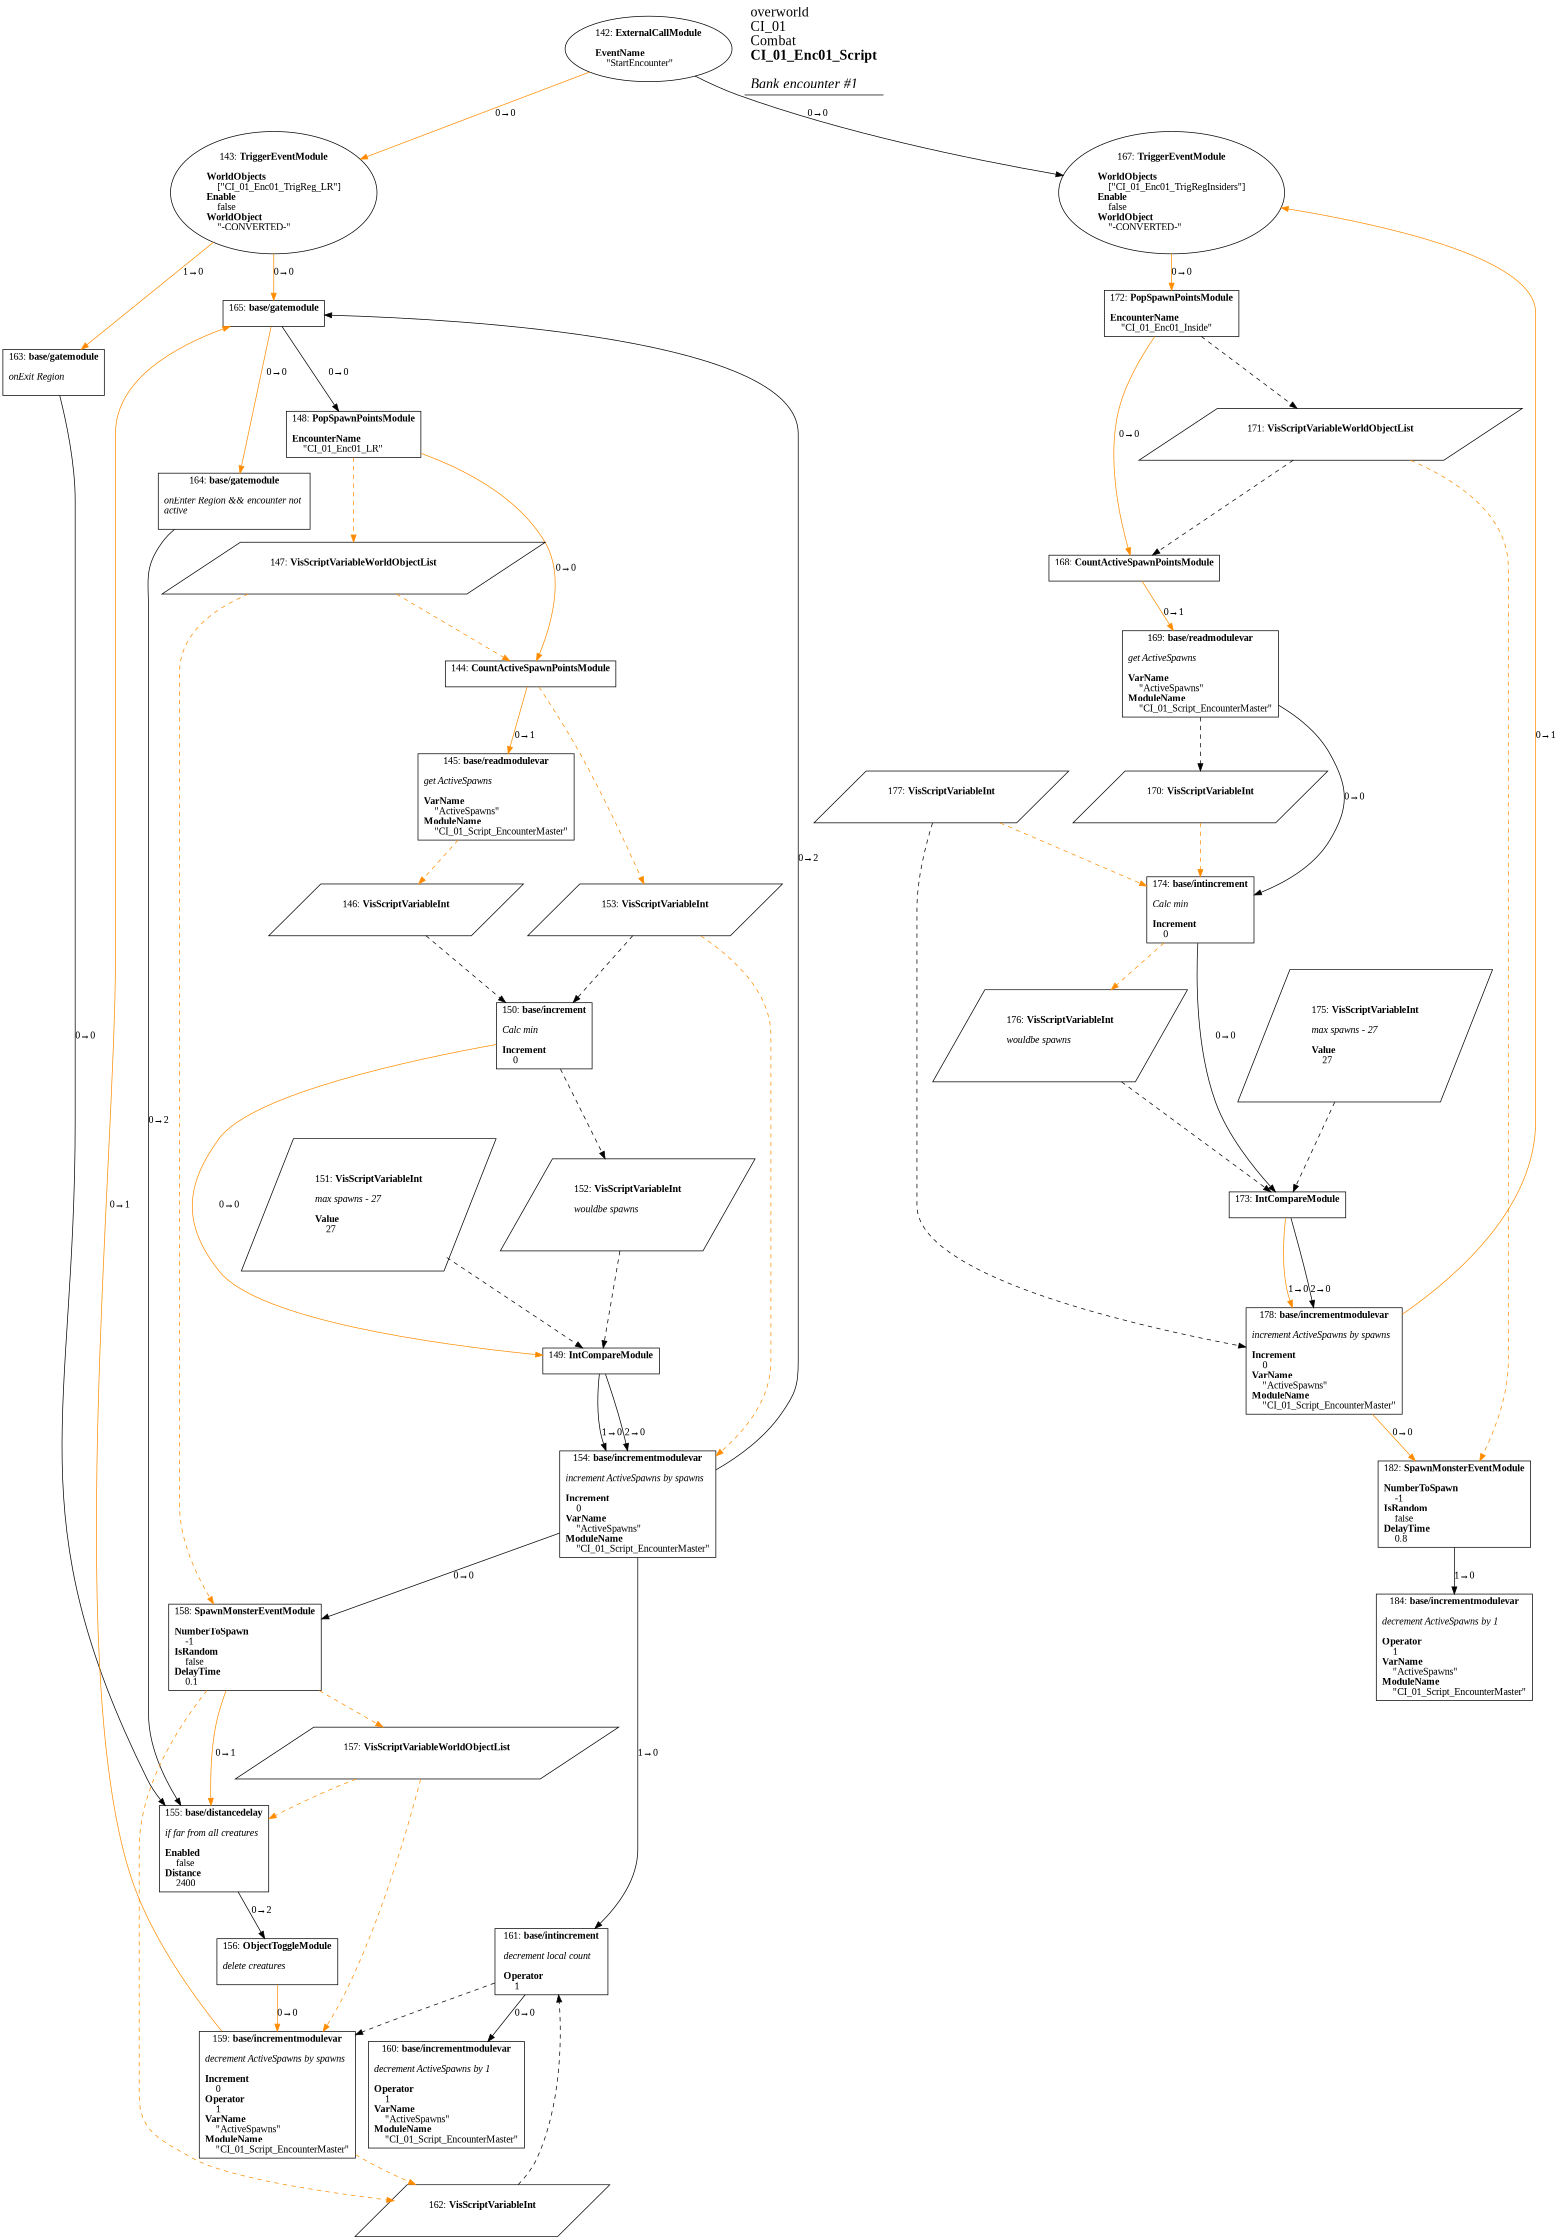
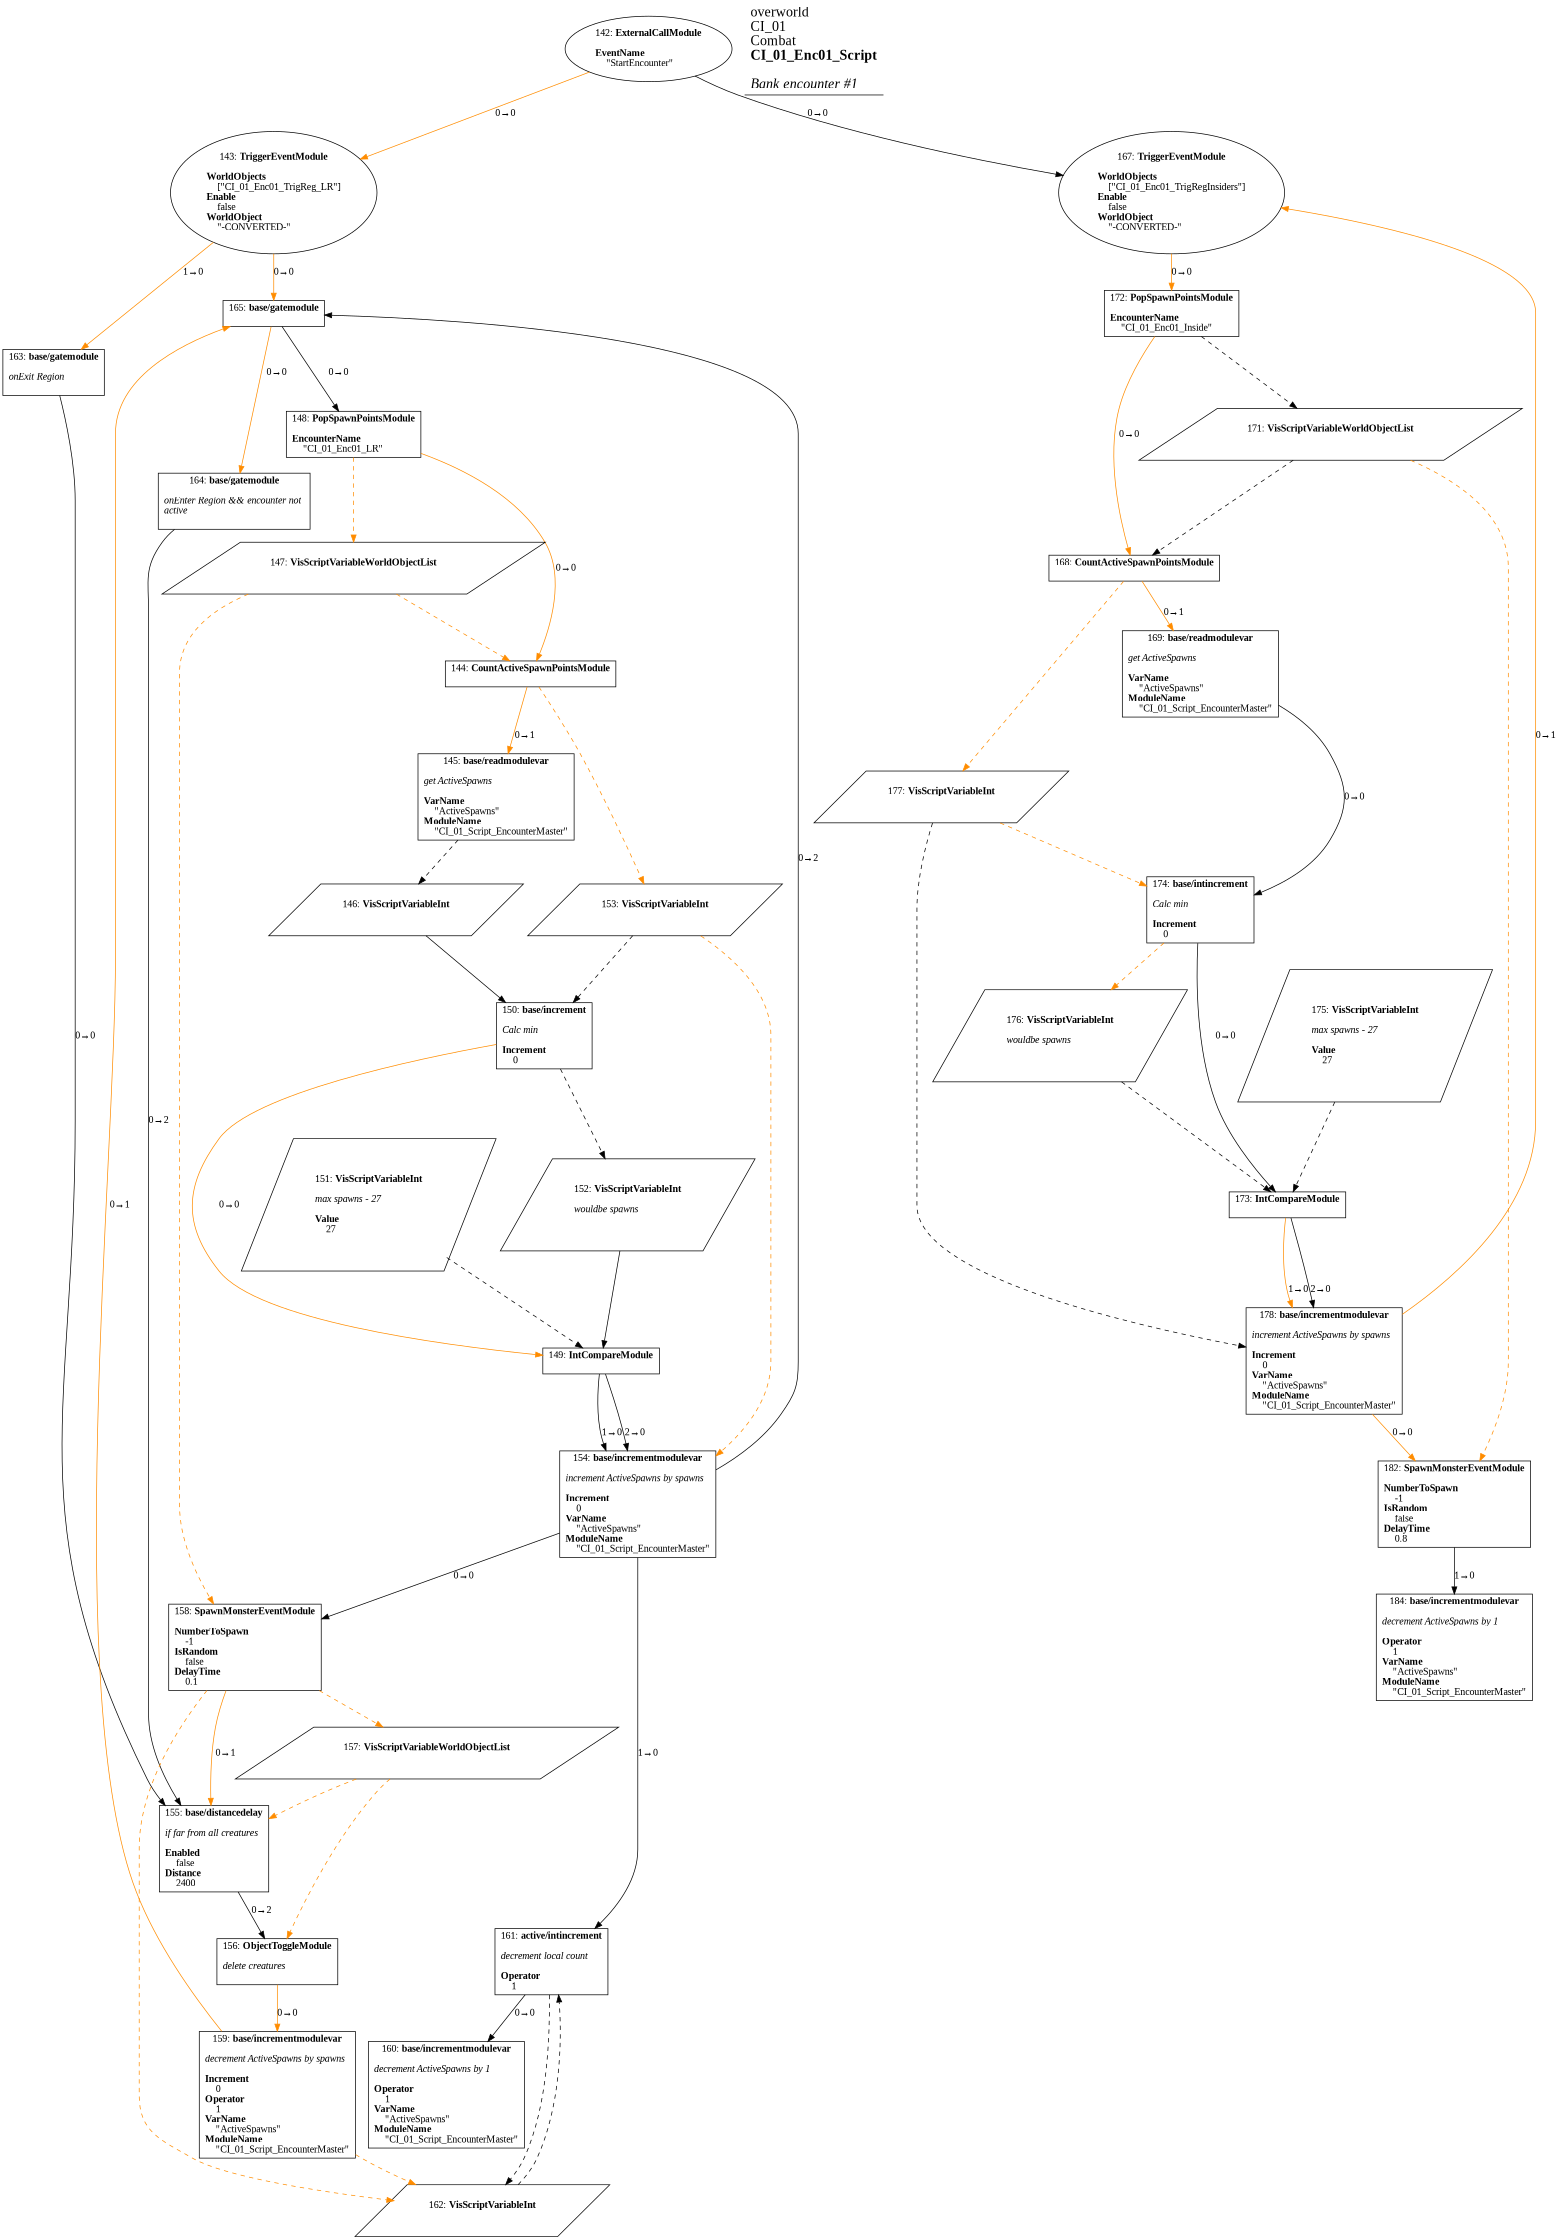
edge "168:" -> "177:": added
node "170:": removed
edge "145:" -> "146:": color darkorange -> black
edge "146:" -> "150:": style dashed -> solid
edge "152:" -> "149:": style dashed -> solid
edge "157:" -> "159:": now "157:" -> "156:"
node "161:": text "base/intincrement" -> "active/intincrement"
edge "161:" -> "159:": now "161:" -> "162:"
